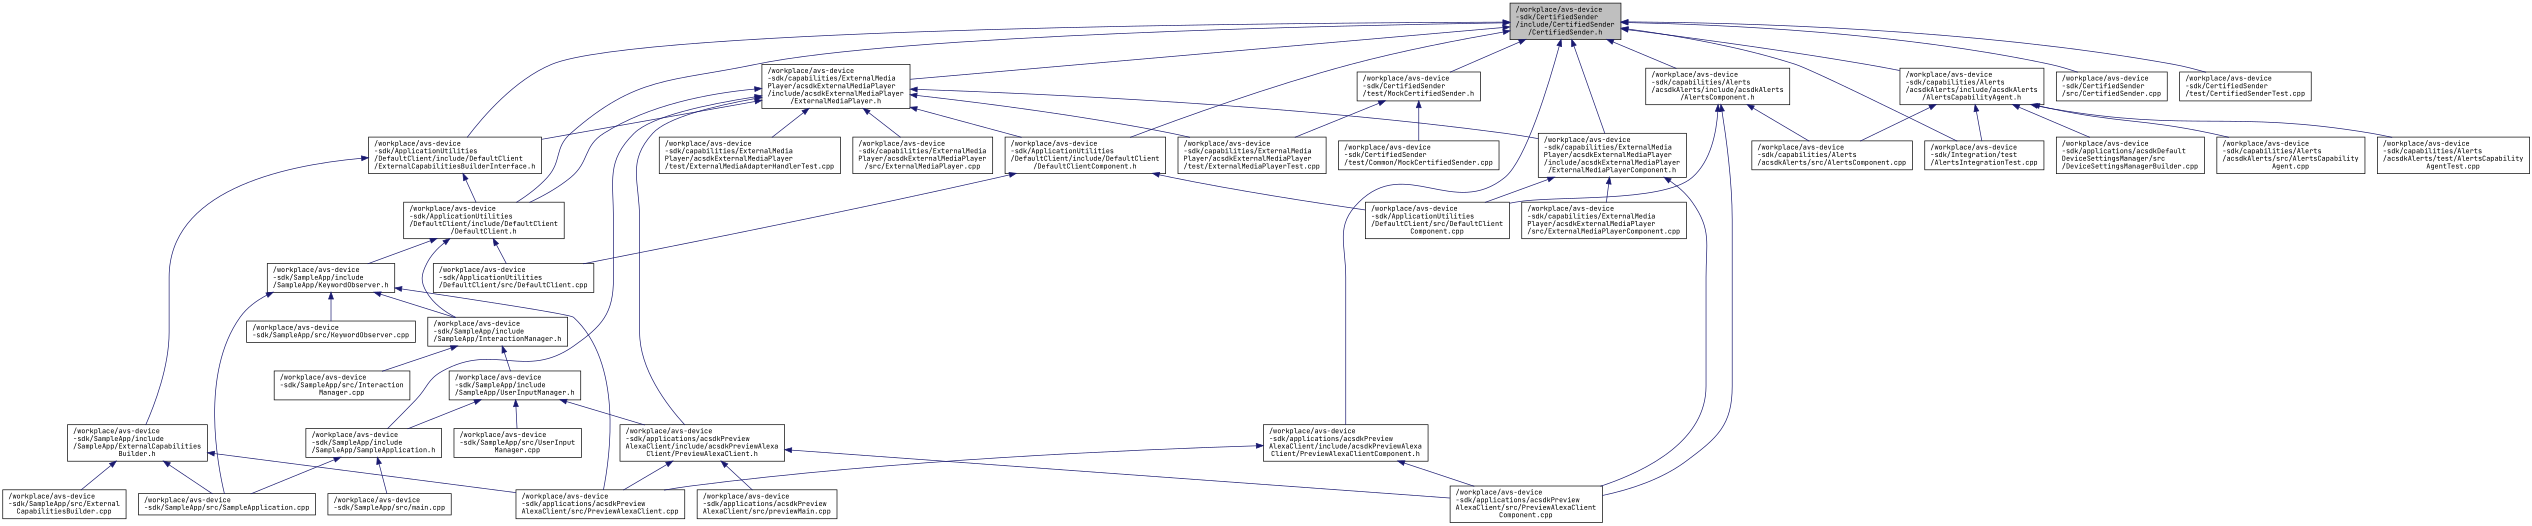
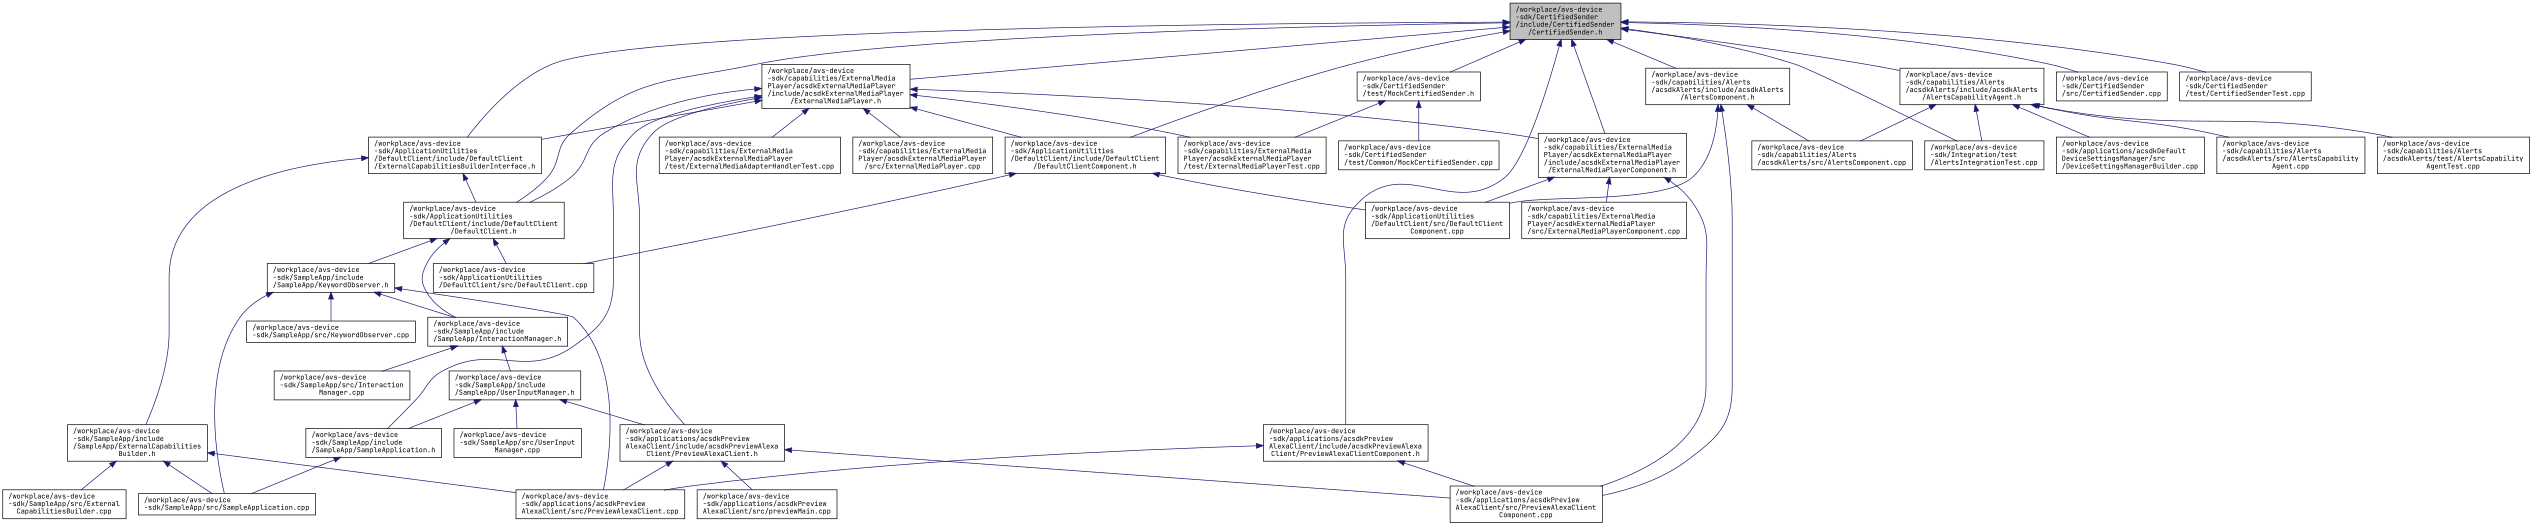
node "/workplace/avs-device -sdk/SampleApp/src/main.cpp": removed
